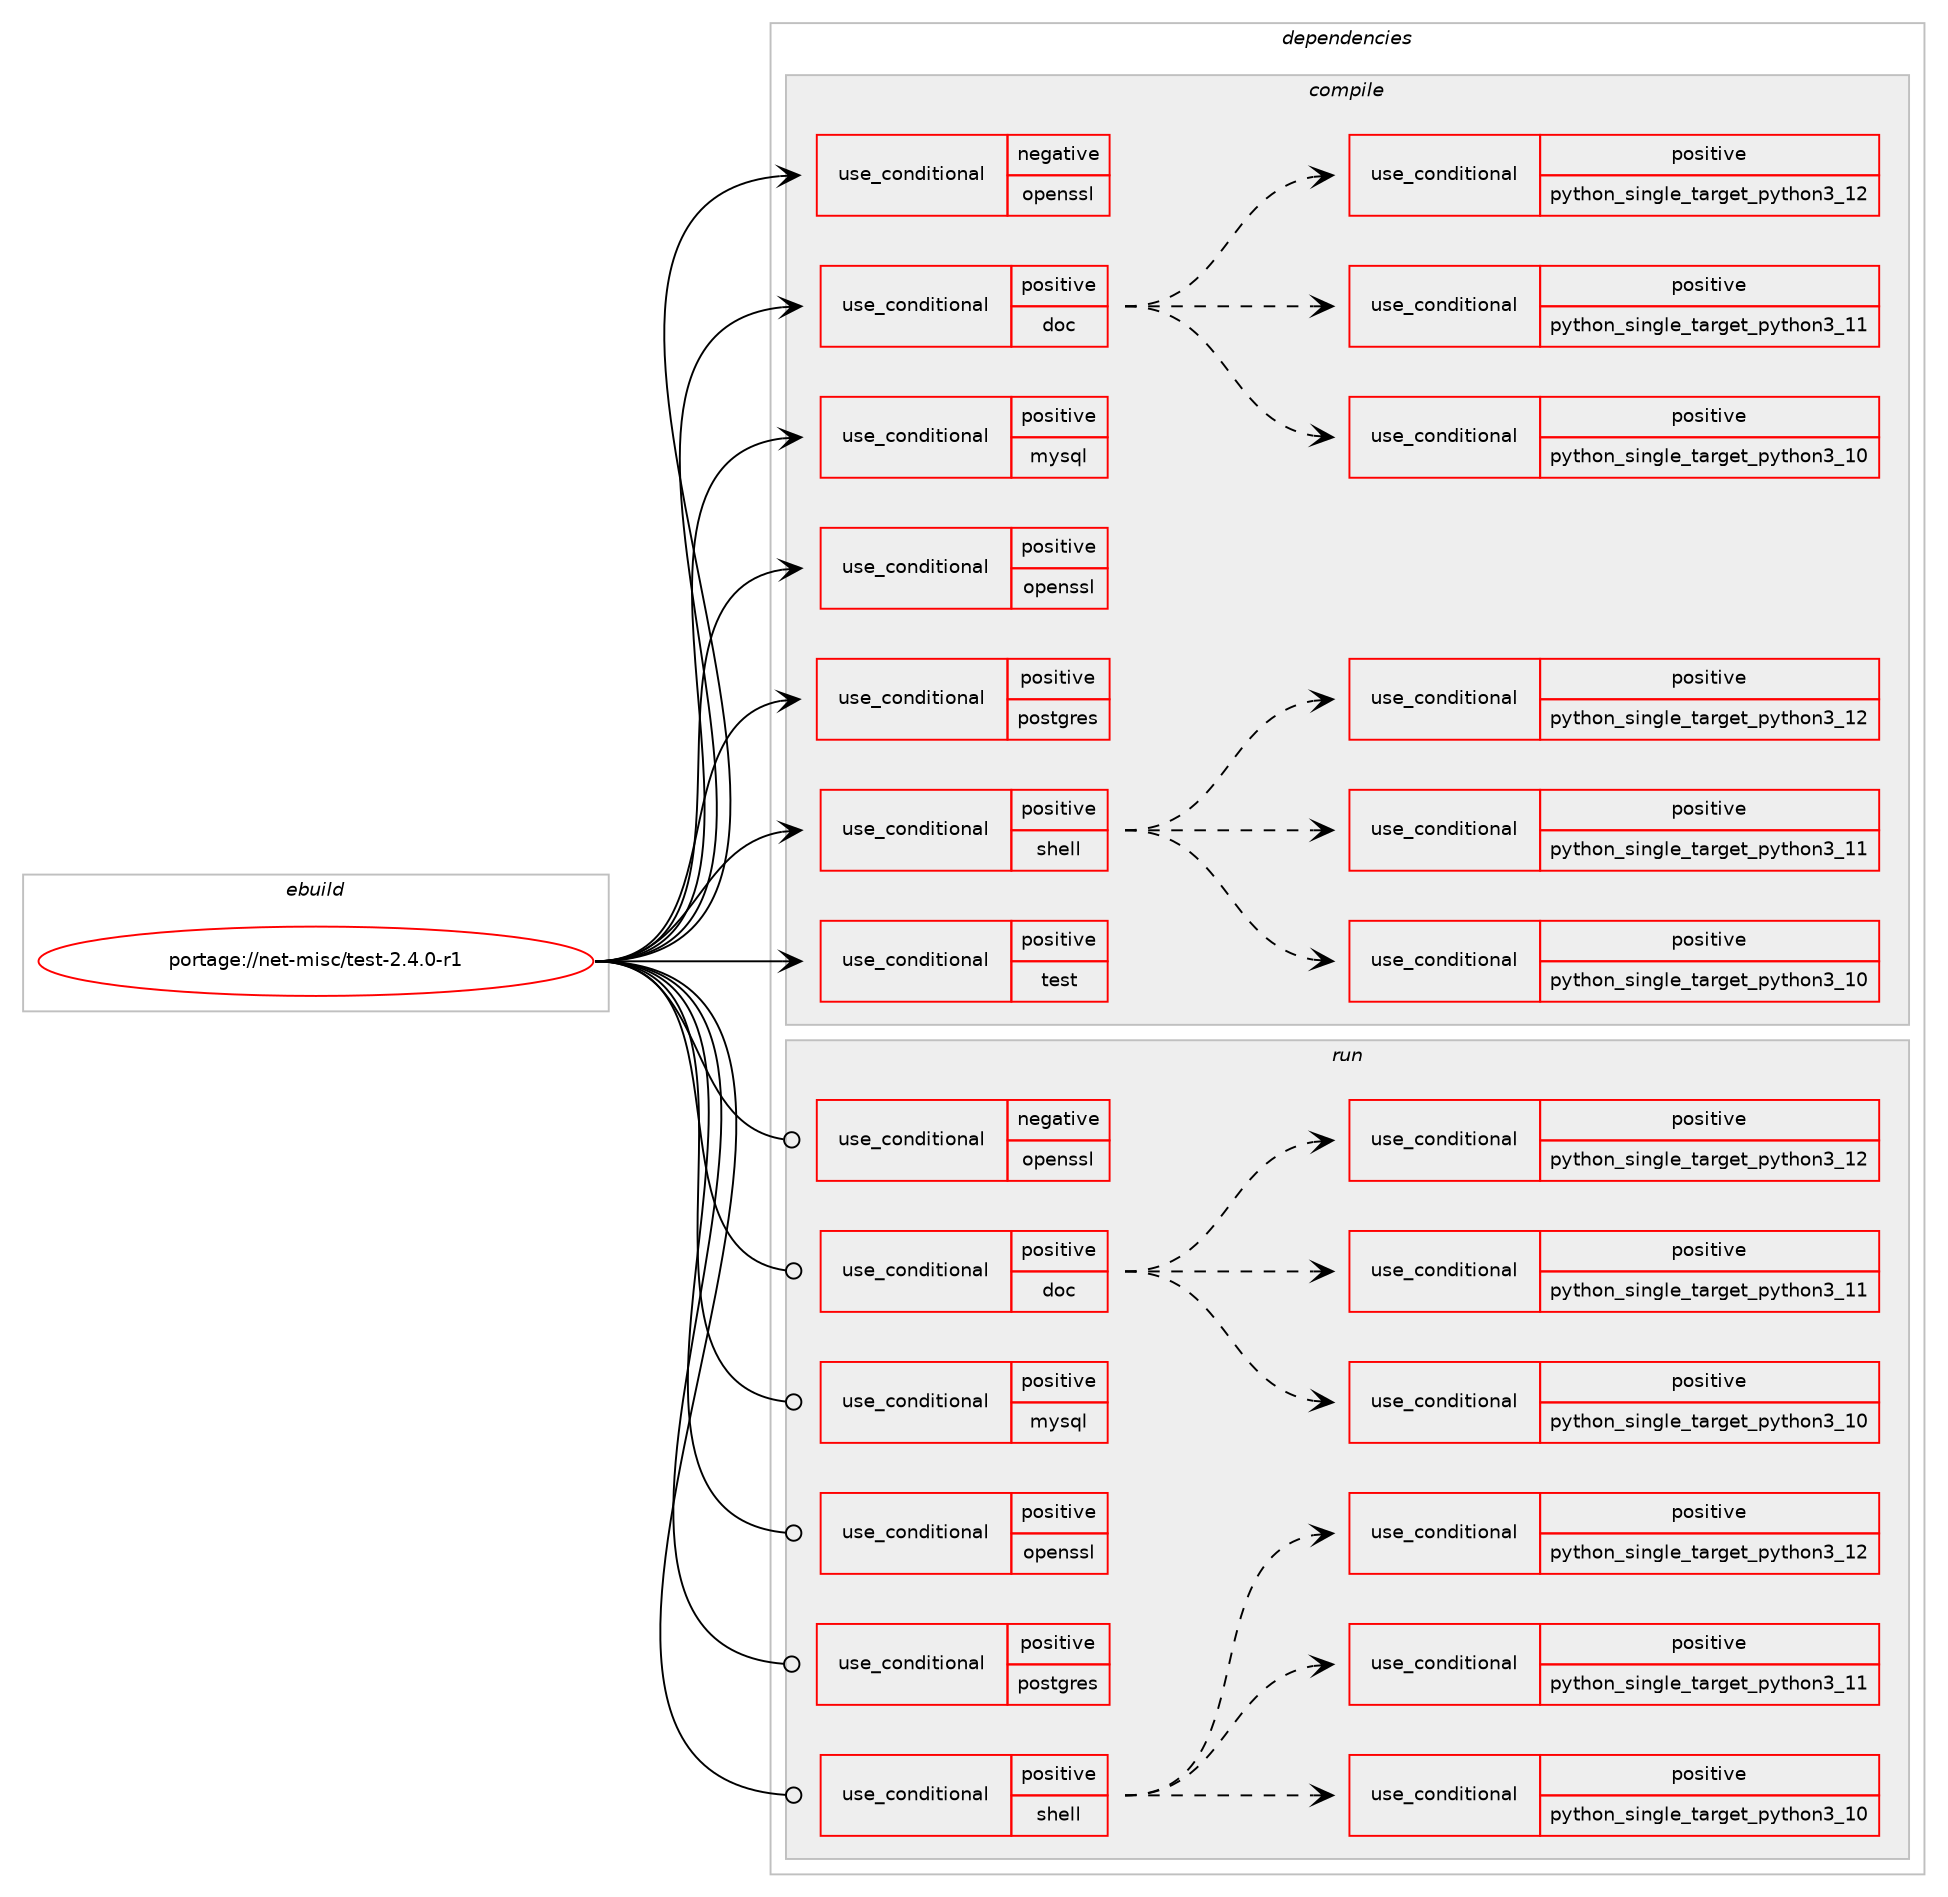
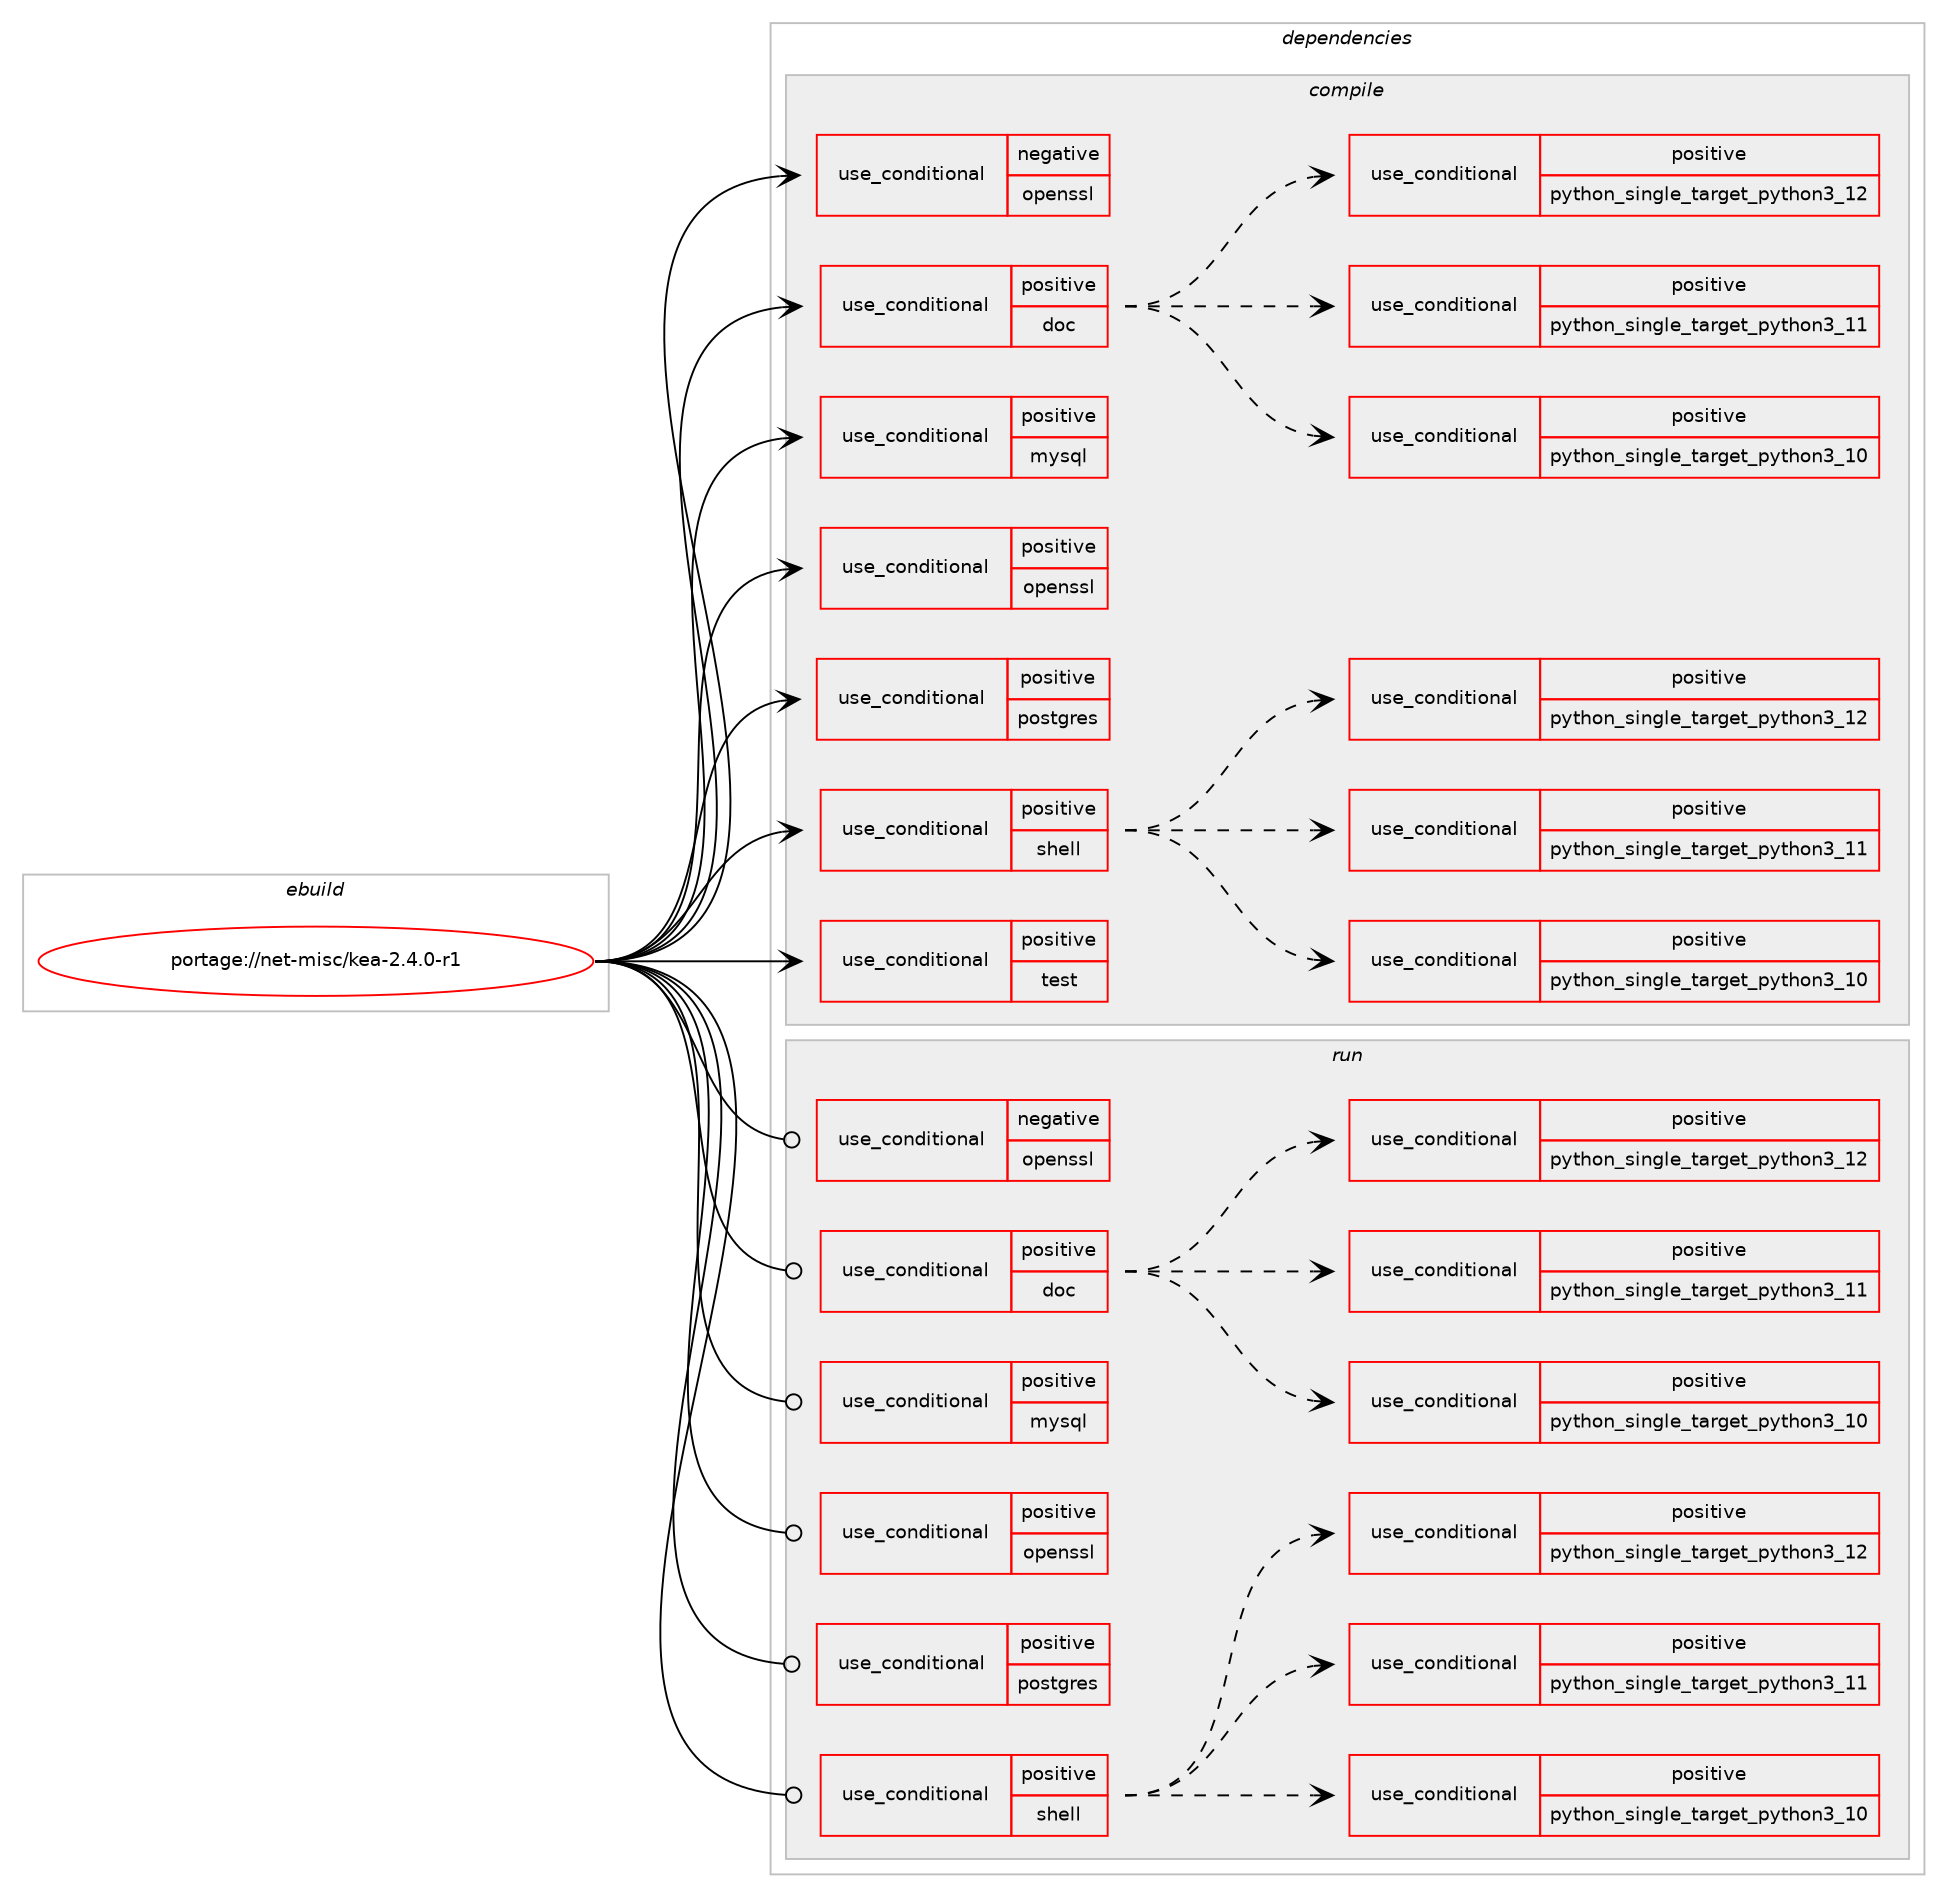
node "portage://net-misc/test-2.4.0-r1": label "portage://net-misc/test-2.4.0-r1" -> "portage://net-misc/kea-2.4.0-r1"
